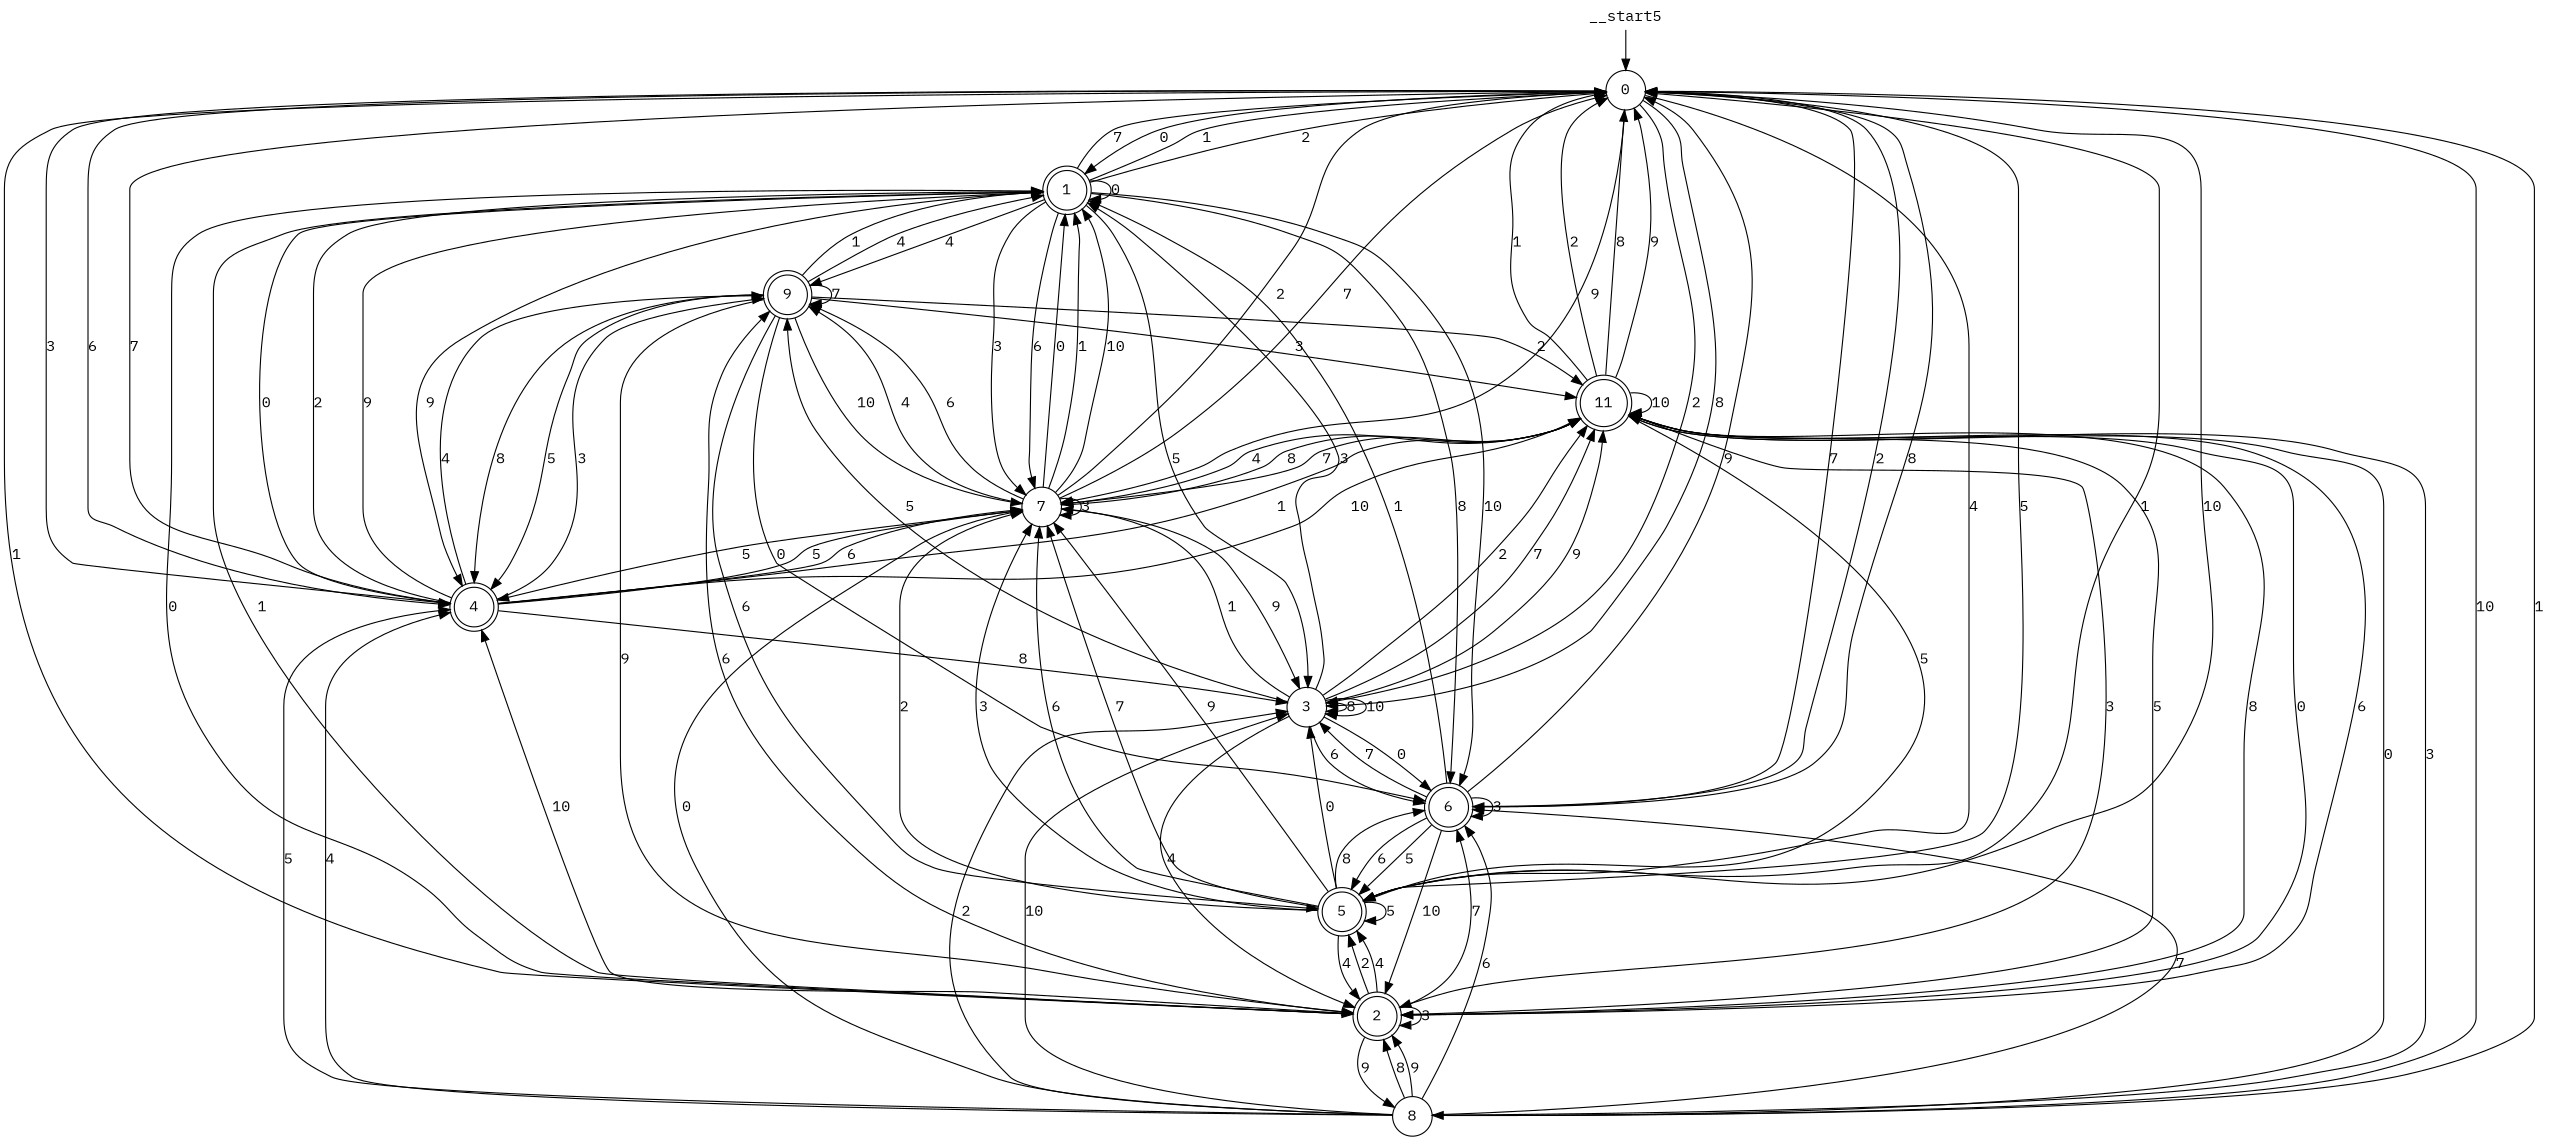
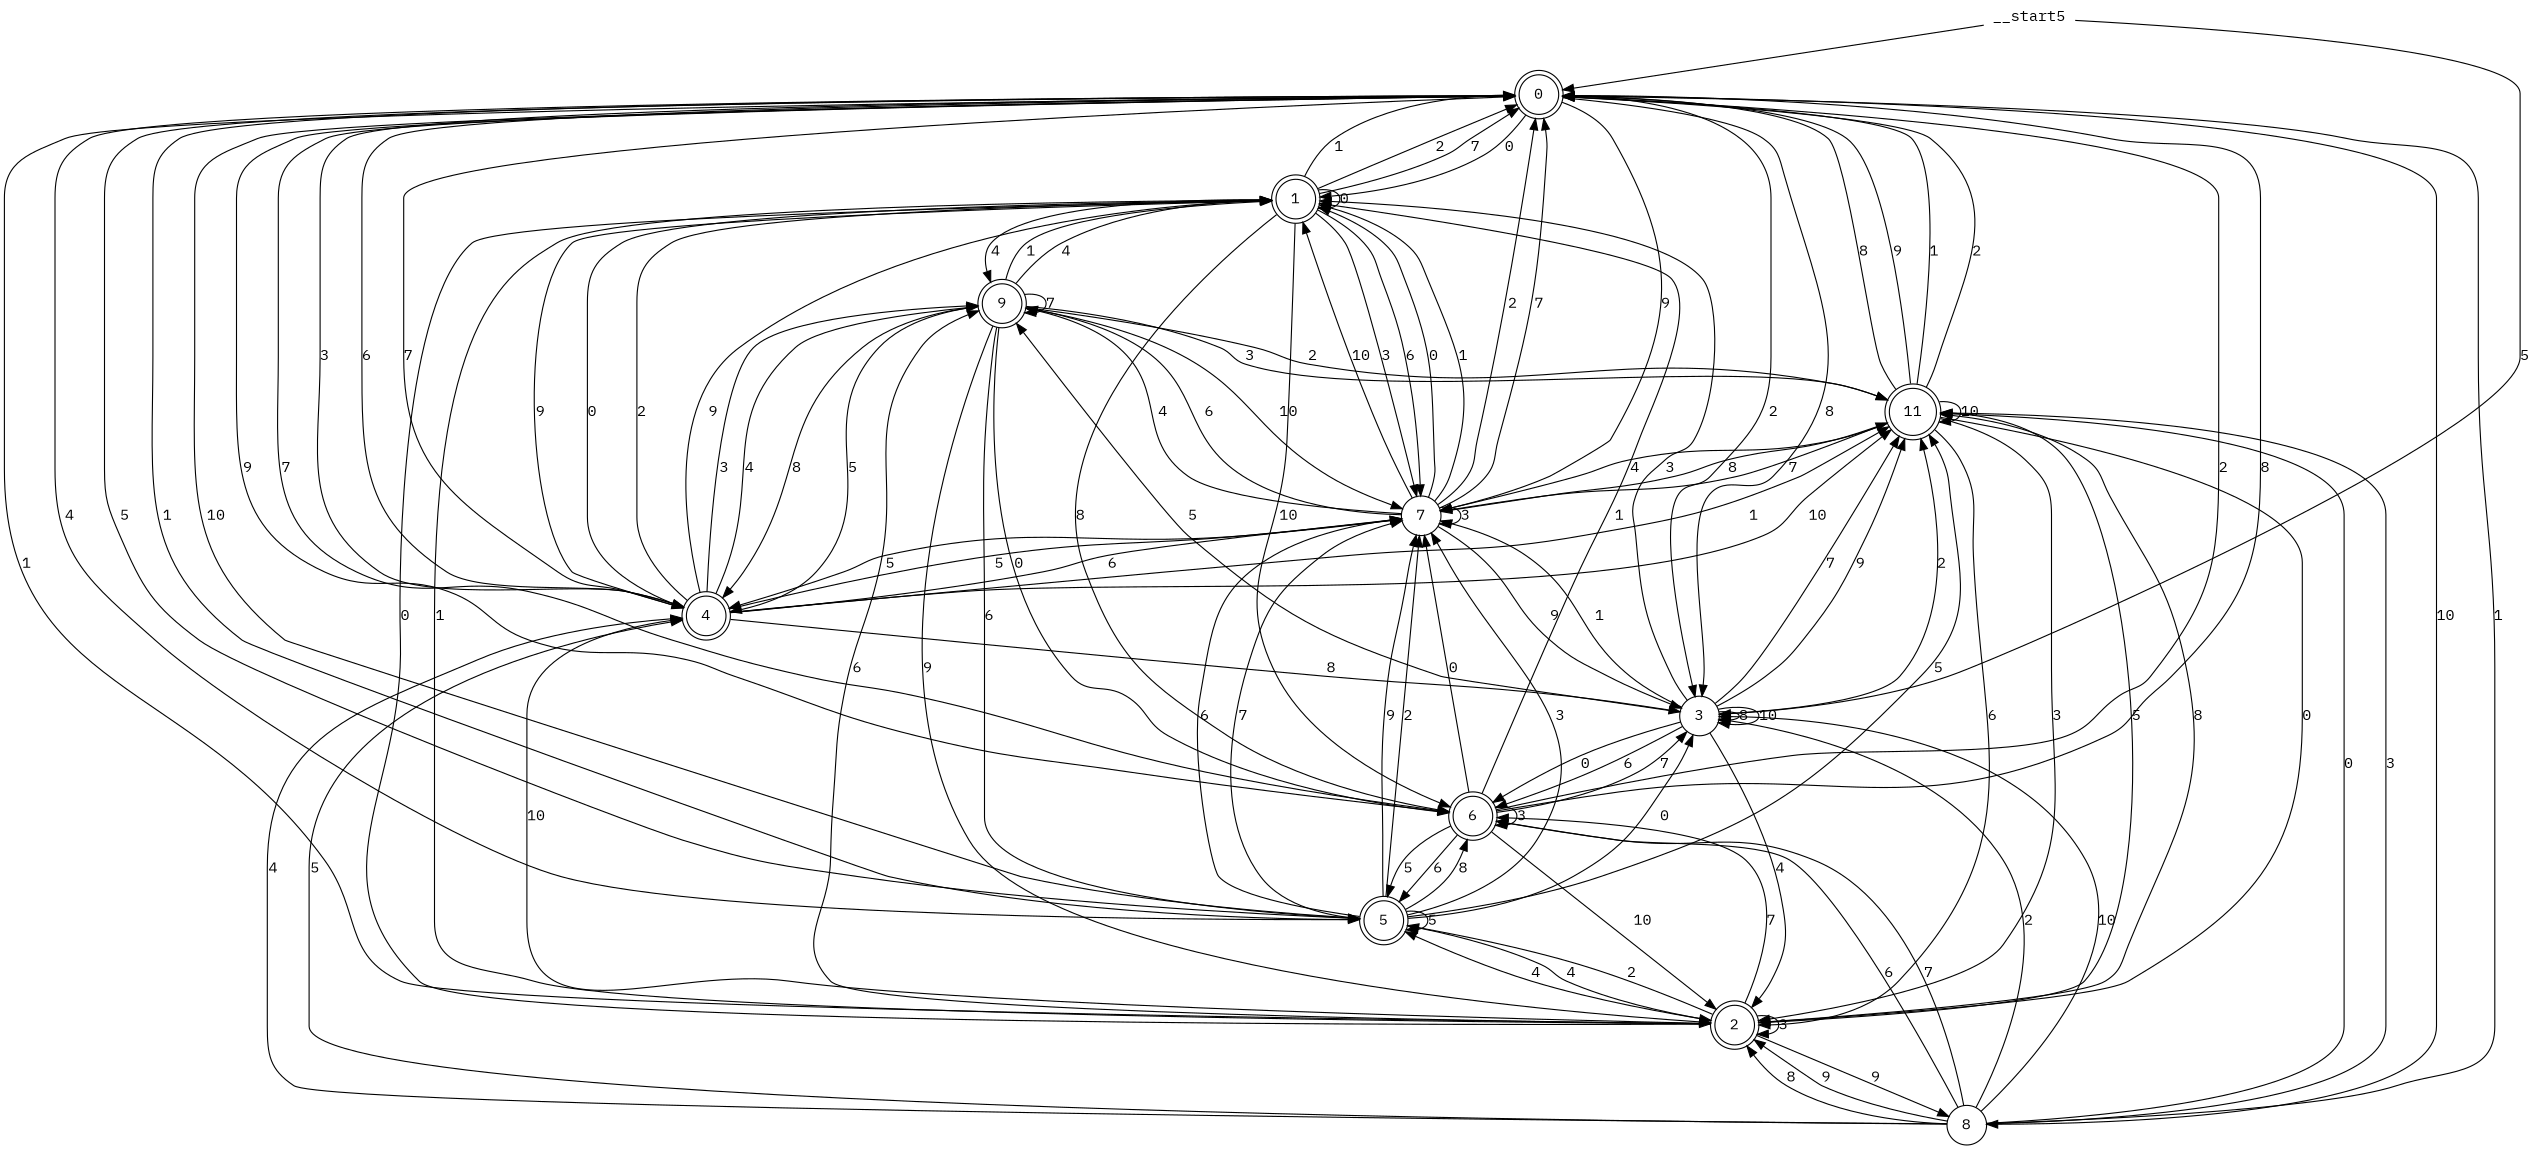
node "0": shape circle -> doublecircle
edge "1" -> "3": now "__start5" -> "3"
edge "11" -> "5": reversed
edge "8" -> "7": now "6" -> "7"
